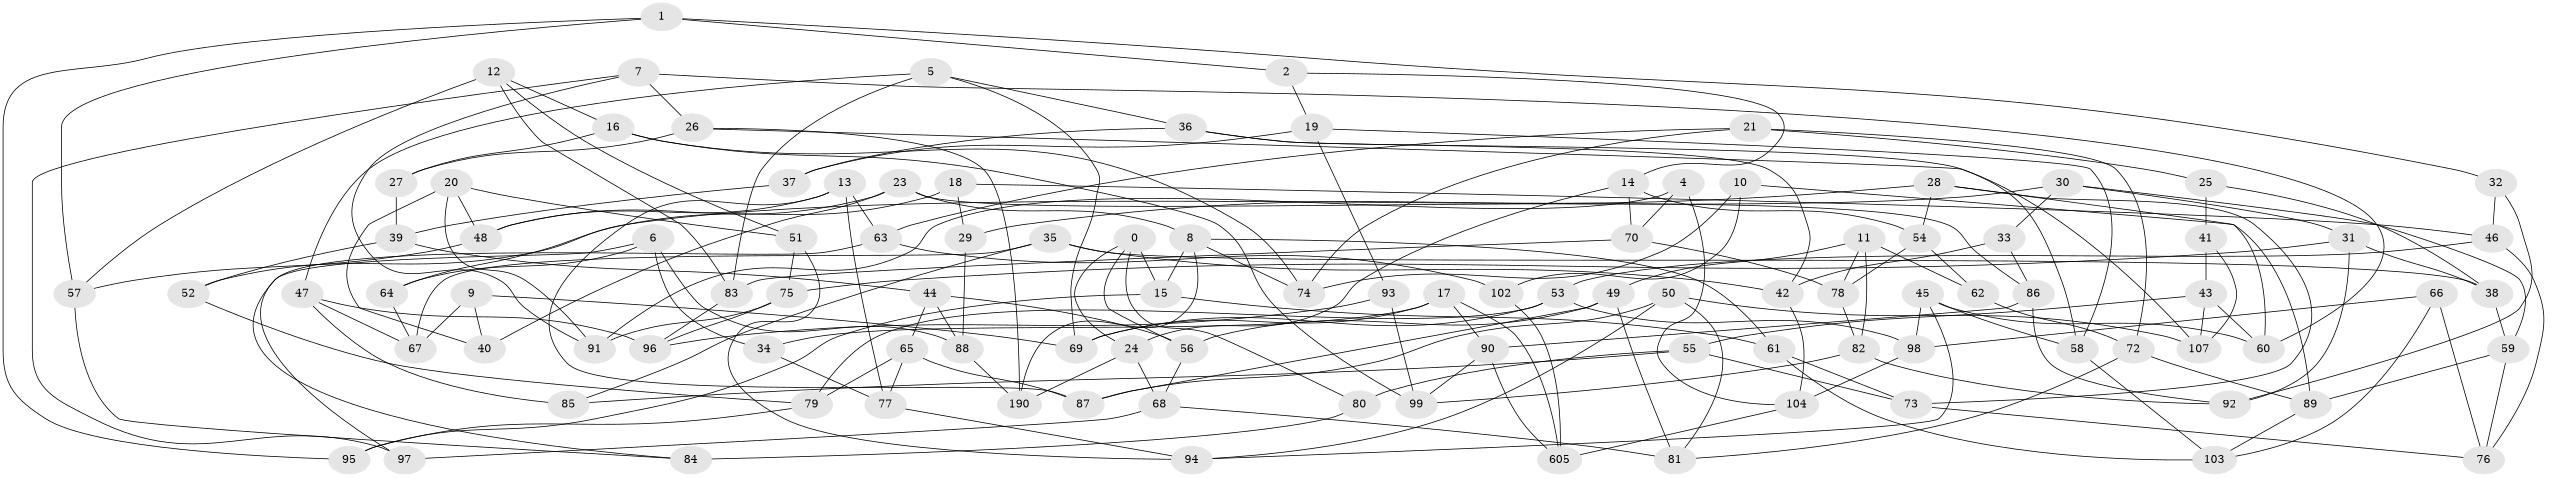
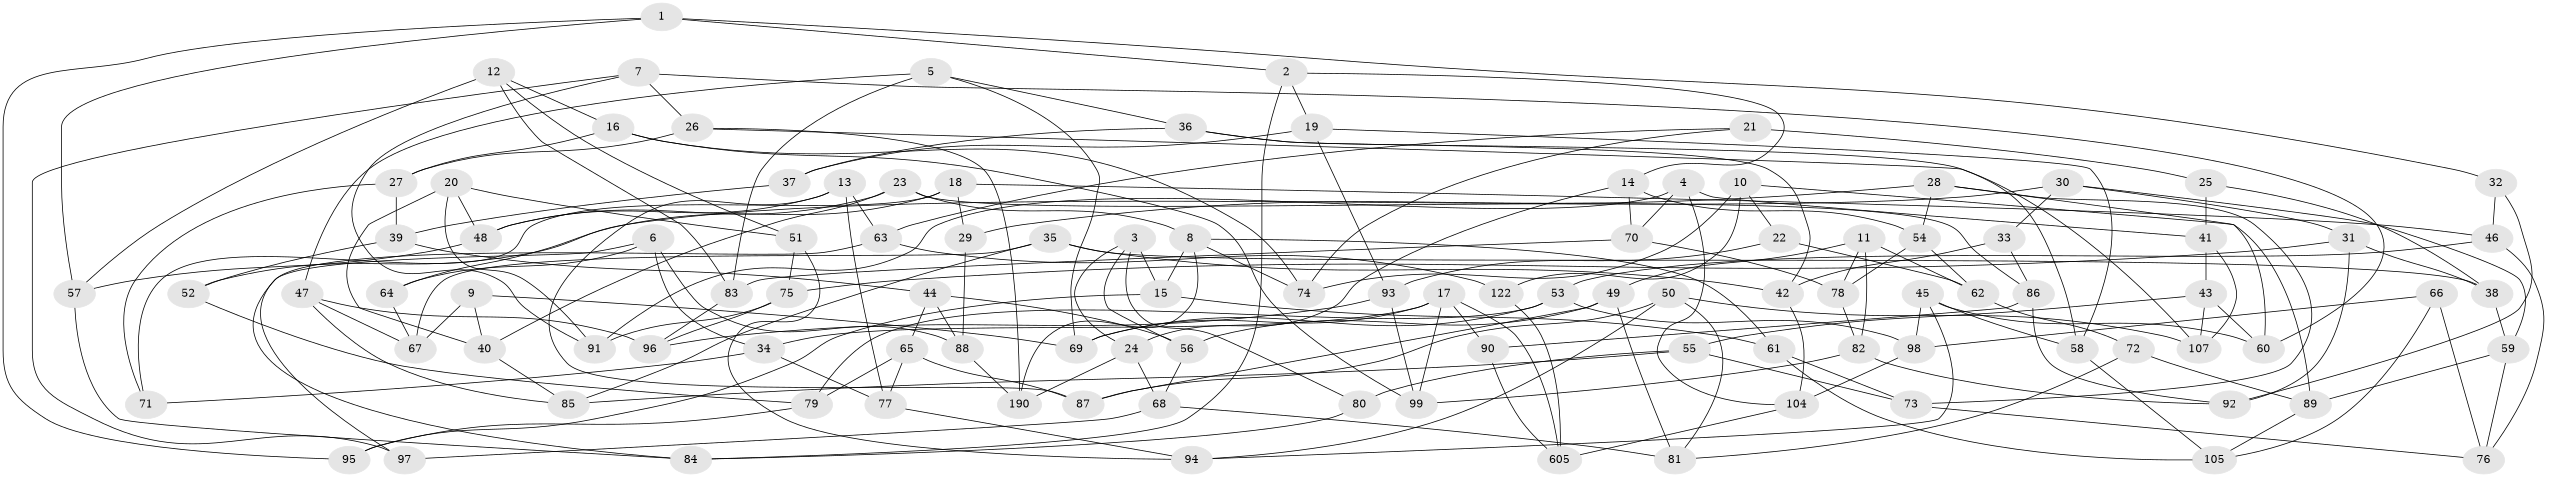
edge "21" -- "72": removed
edge "4" -- "41": added
node "0": label "0" -> "3"
node "22": added
node "102": label "102" -> "122"
edge "40" -- "85": added
edge "90" -- "99": now "17" -- "99"
node "71": added
edge "2" -- "84": added
node "103": label "103" -> "105"
